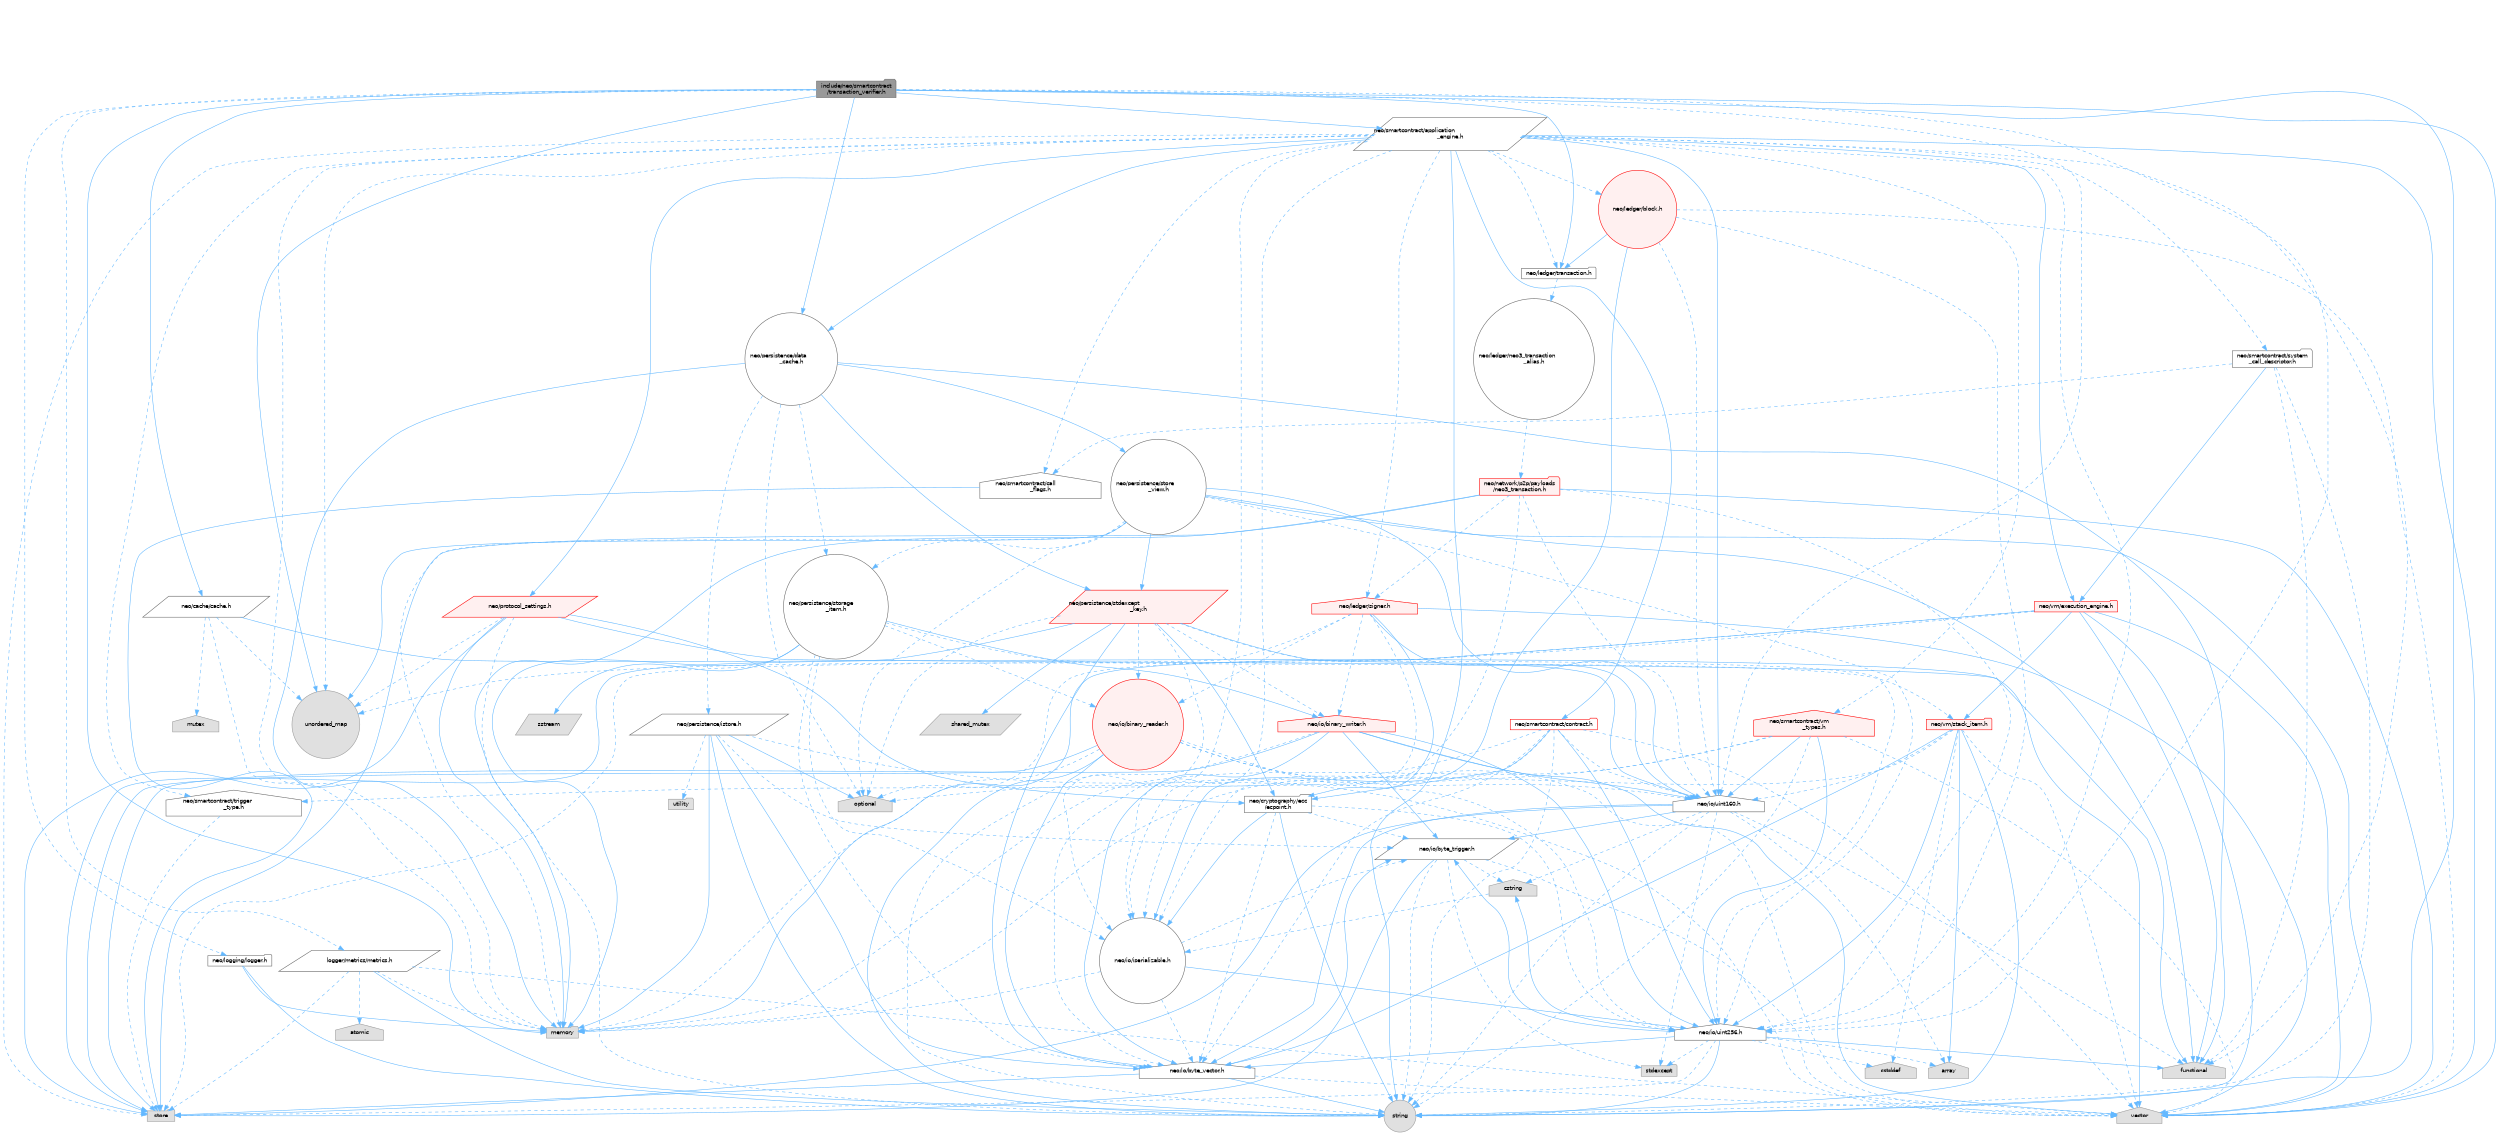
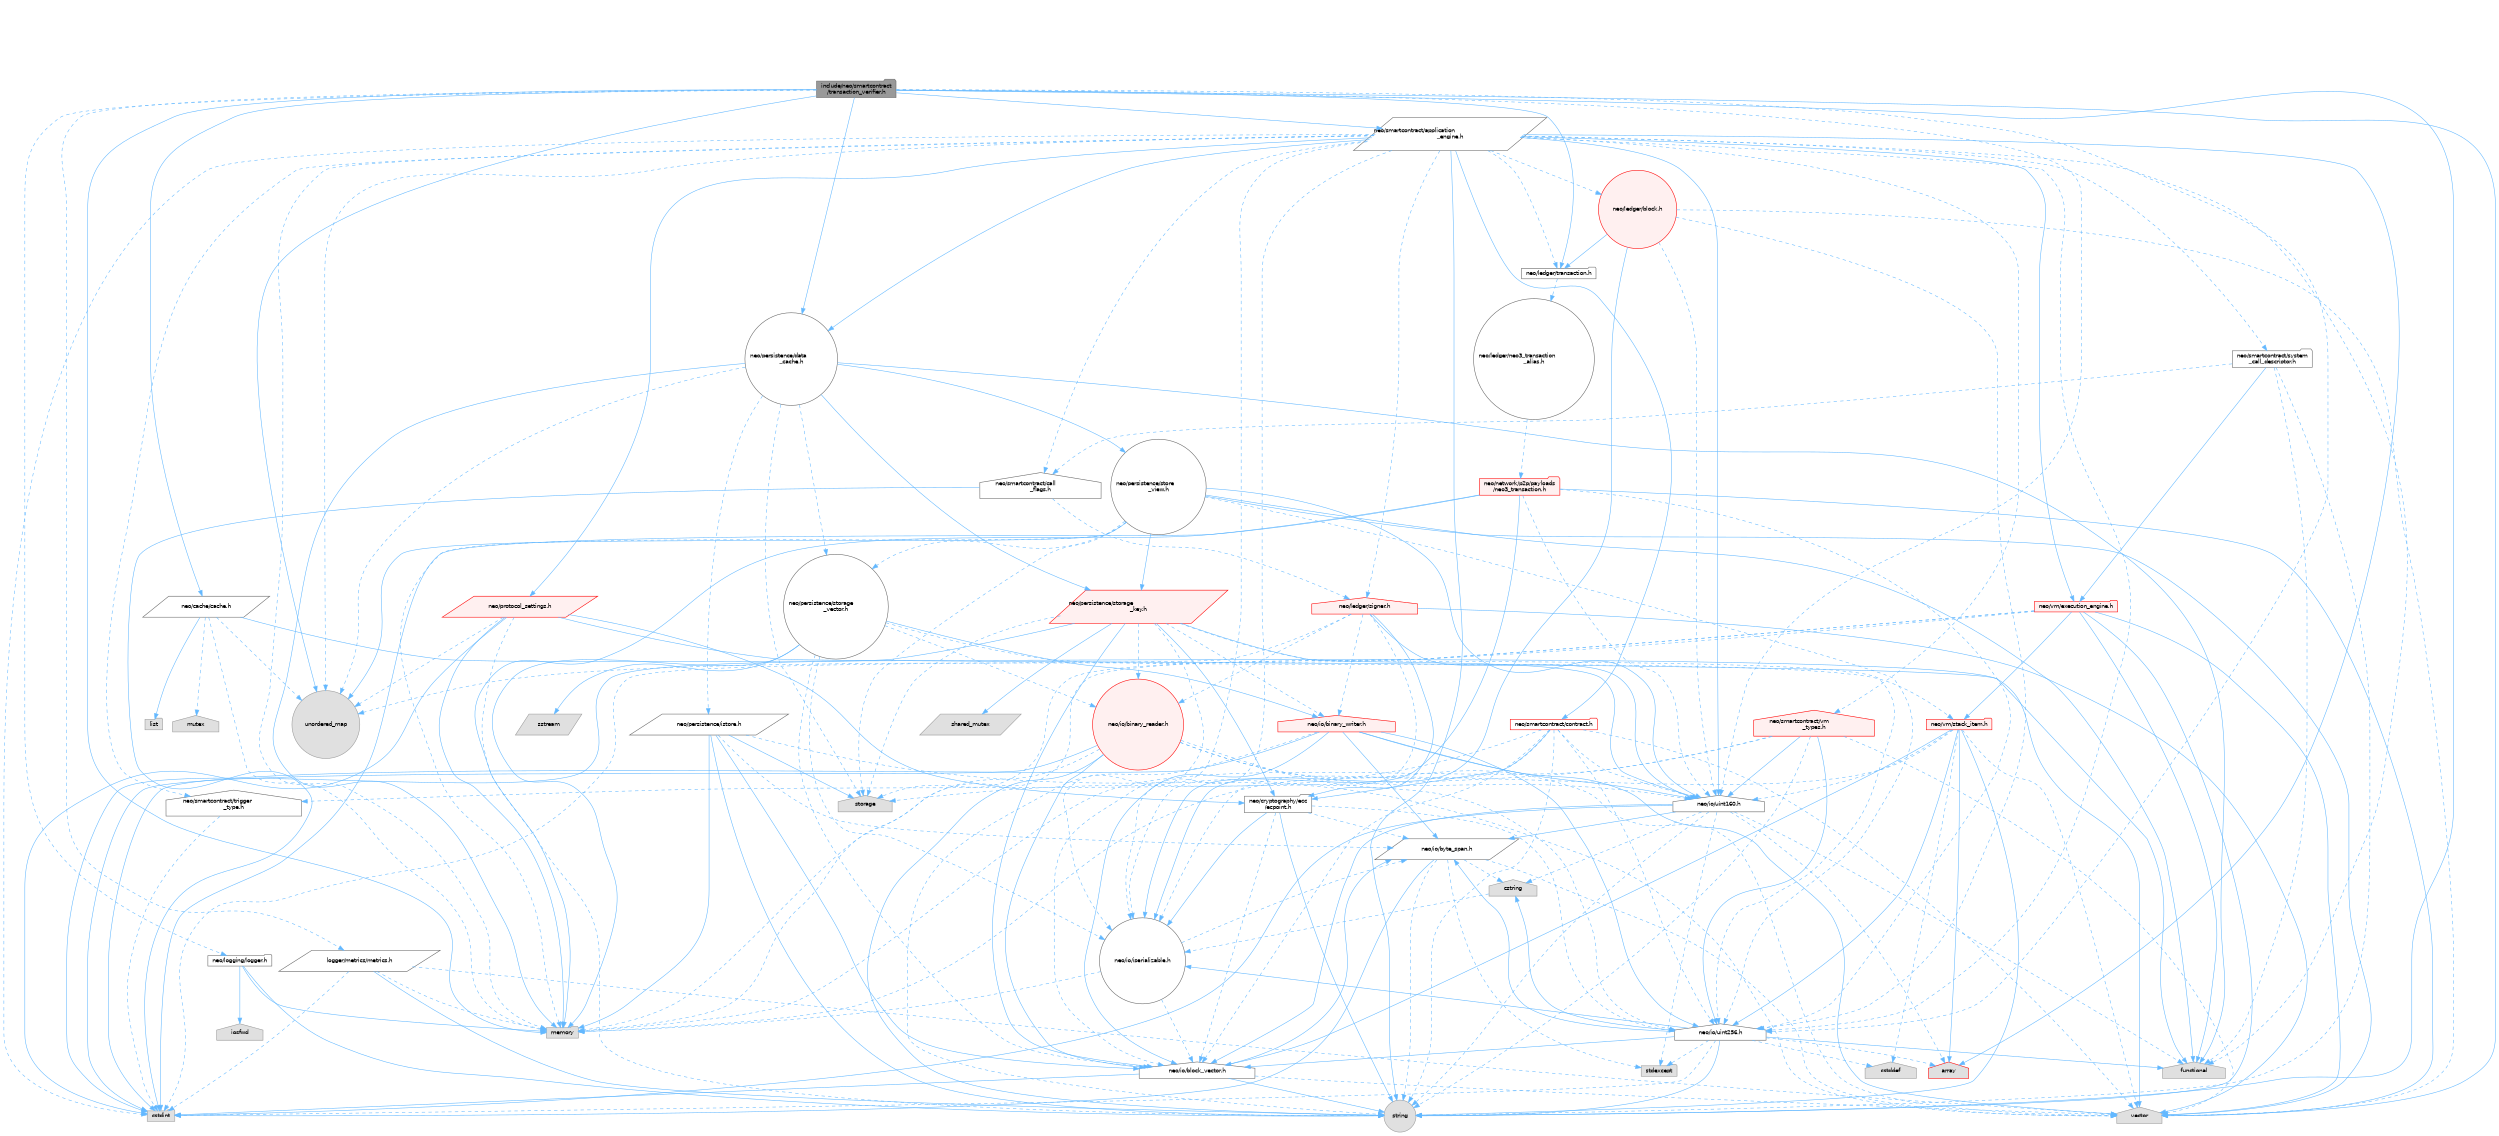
edge "neo/smartcontract/application _engine.h" -> "vector": now "neo/smartcontract/application _engine.h" -> "array"
edge "neo/persistence/data _cache.h" -> "unordered_map": added
edge "neo/network/p2p/payloads /neo3_transaction.h" -> "neo/ledger/signer.h": now "neo/smartcontract/call _flags.h" -> "neo/ledger/signer.h"
node "neo/persistence/storage _item.h": label "neo/persistence/storage _item.h" -> "neo/persistence/storage _vector.h"
node "neo/persistence/stdexcept _key.h": label "neo/persistence/stdexcept _key.h" -> "neo/persistence/storage _key.h"
edge "neo/vm/execution_engine.h" -> "memory": style solid -> dashed
node "list": added
edge "neo/network/p2p/payloads /neo3_transaction.h" -> "neo/io/iserializable.h": style dashed -> solid
node "utility": removed
node "optional": label "optional" -> "storage"
node "neo/io/byte_trigger.h": label "neo/io/byte_trigger.h" -> "neo/io/byte_span.h"
edge "neo/smartcontract/contract.h" -> "neo/io/uint256.h": style solid -> dashed
edge "neo/io/iserializable.h" -> "neo/io/uint256.h": reversed
node "iosfwd": added
node "atomic": removed
node "neo/io/byte_vector.h": label "neo/io/byte_vector.h" -> "neo/io/block_vector.h"
node "array": color grey60 -> red
node "store": label "store" -> "cstdint"
